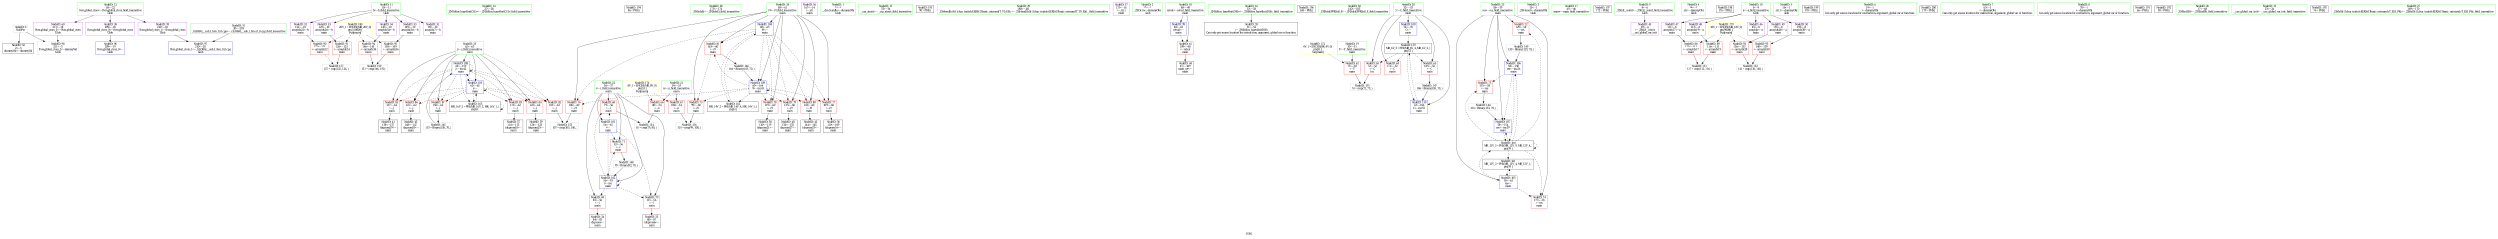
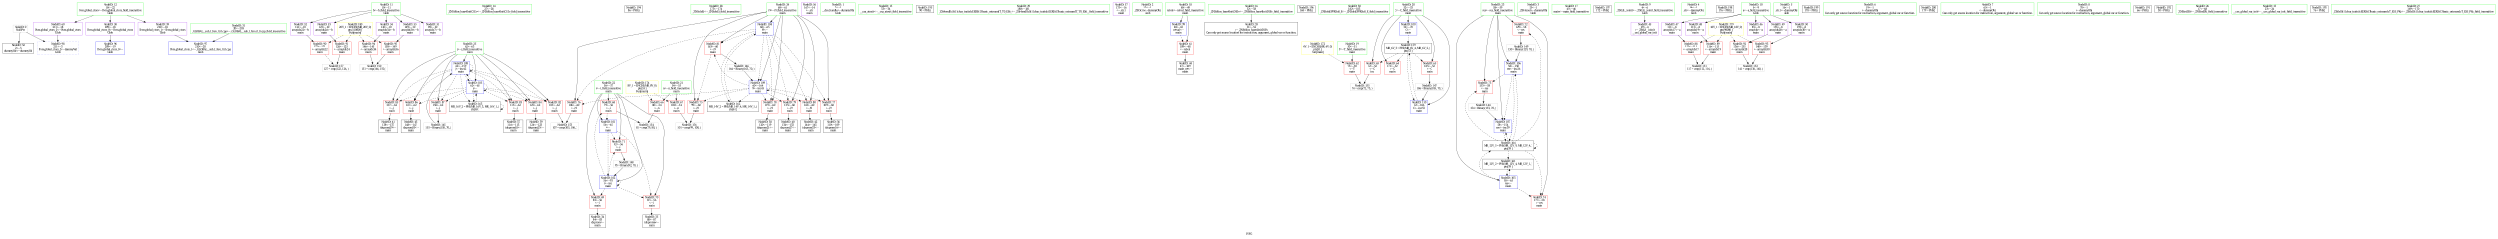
edge "NodeID: 25" -> "NodeID: 82": style dashed -> solid
edge "NodeID: 101" -> "NodeID: 68": reversed
